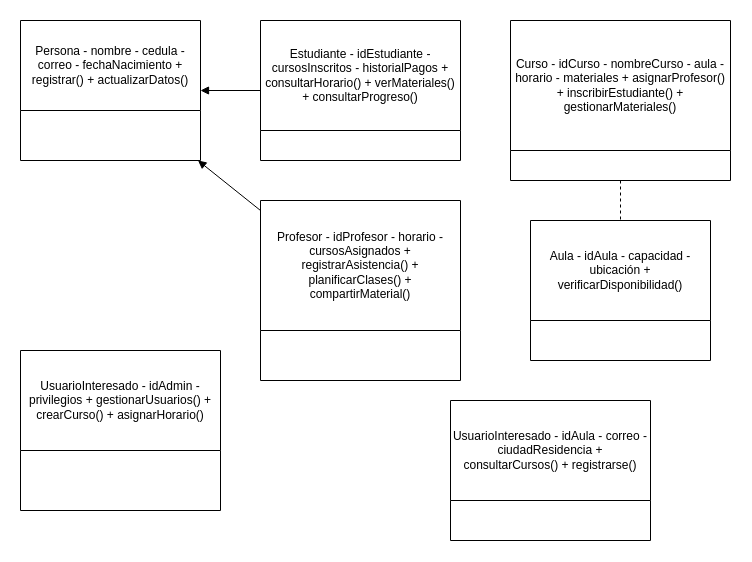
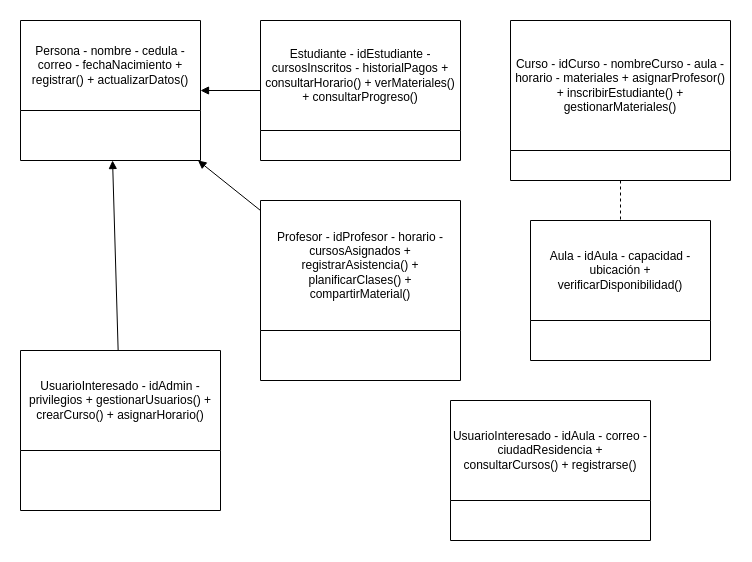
edge "UsuarioInteresado - idAdmin - privilegios + gestionarUsuarios() + crearCurso() + asignarHorario()" -> "Persona - nombre - cedula - correo - fechaNacimiento + registrar() + actualizarDatos()": added
